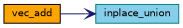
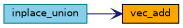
edge "vec_add" -> "inplace_union": reversed
